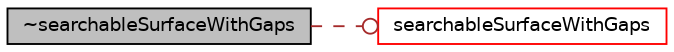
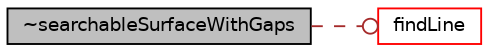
node "searchableSurfaceWithGaps": label "searchableSurfaceWithGaps" -> "findLine"
